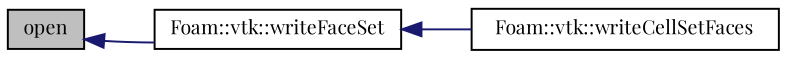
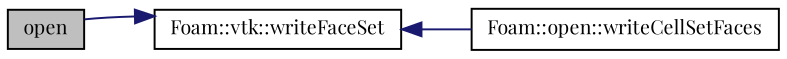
node "Foam::vtk::writeCellSetFaces": label "Foam::vtk::writeCellSetFaces" -> "Foam::open::writeCellSetFaces"
edge "Foam::vtk::writeFaceSet" -> "open": reversed
